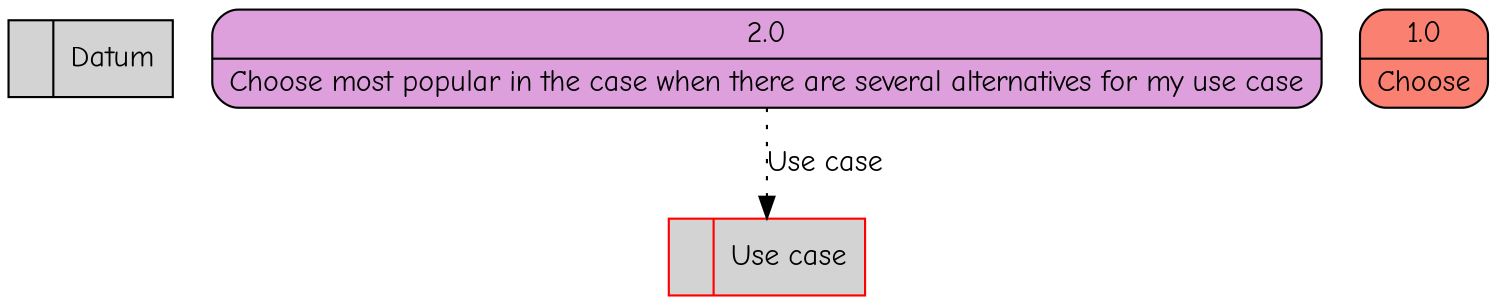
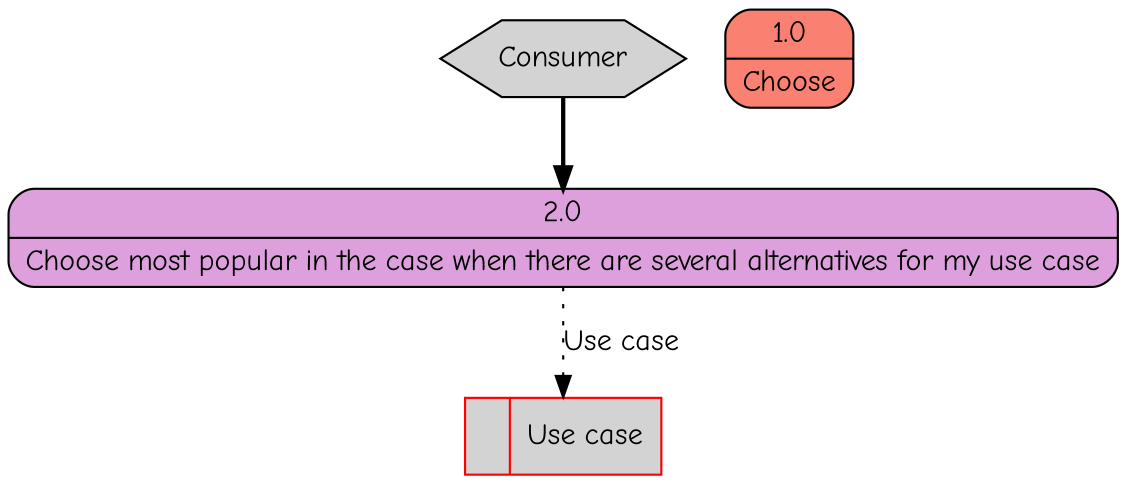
node "Datum": removed
node "Consumer": added
